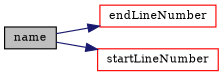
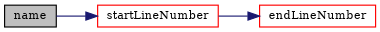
edge "name" -> "endLineNumber": now "startLineNumber" -> "endLineNumber"
